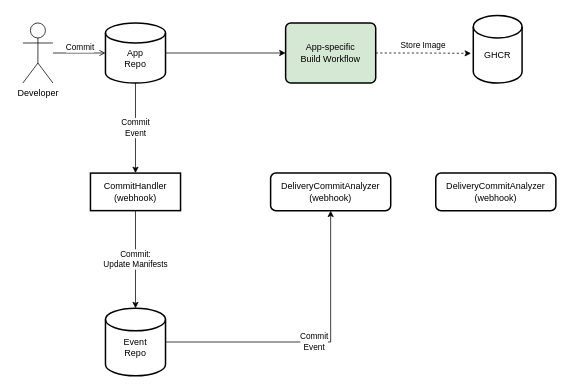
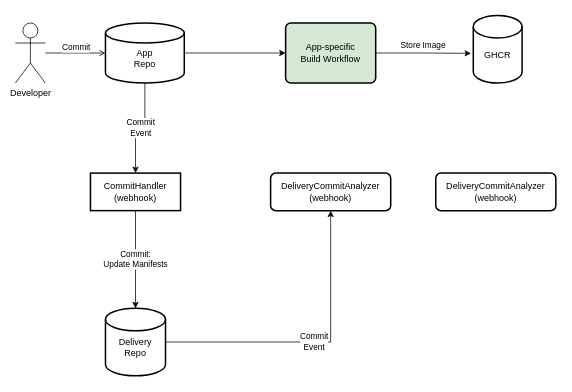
node "Developer": moved (38, 53) -> (30, 53)
node "App Repo": size 60x60 -> 79x60
edge "App-specific Build Workflow" -> "GHCR": style dashed -> solid
node "Event Repo": label "Event Repo" -> "Delivery Repo"
